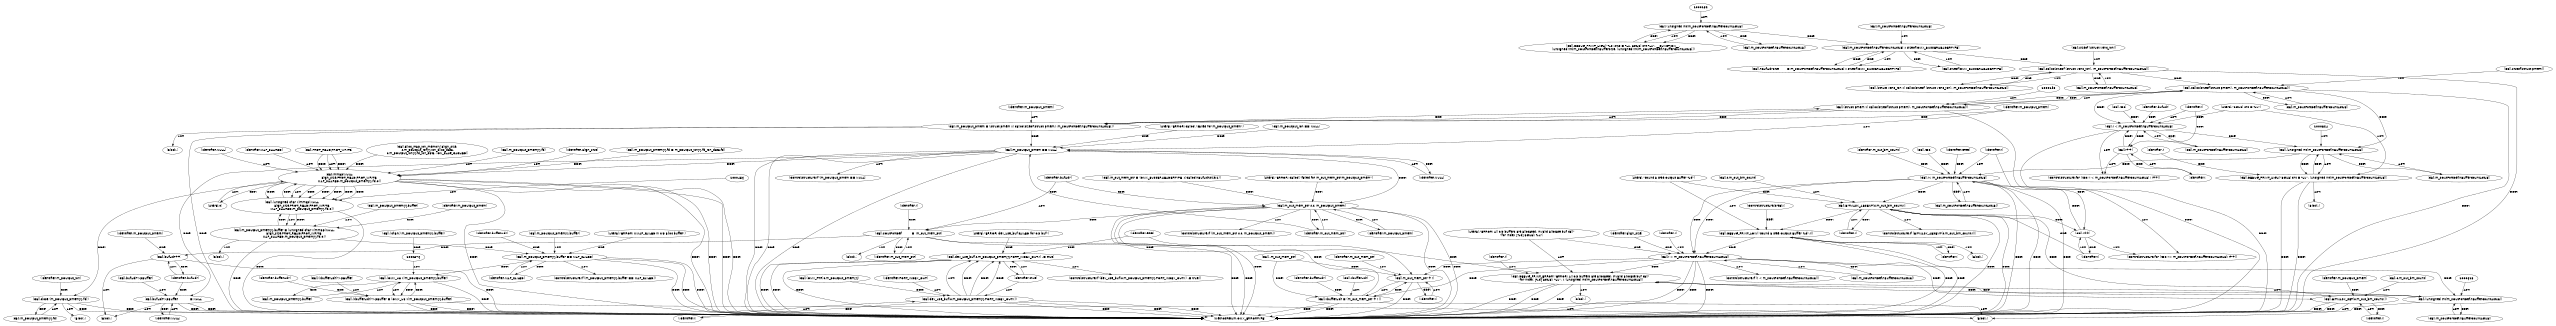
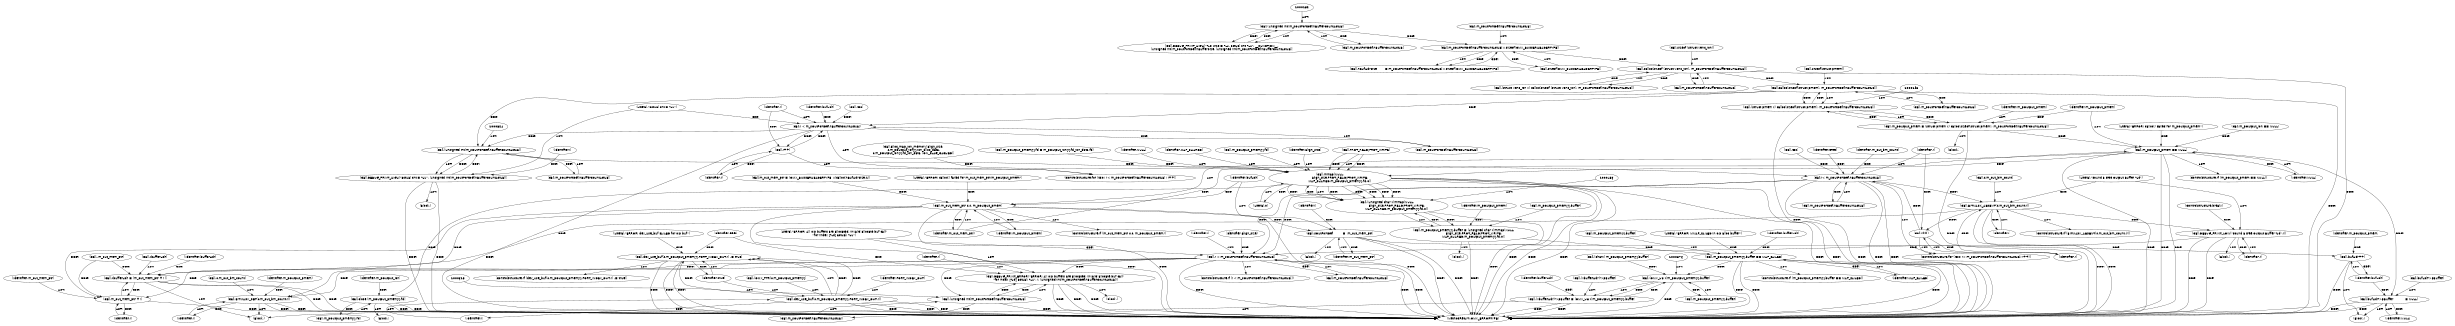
edge "(Call,m_pOutput_pmem == NULL)" -> "(Call,m_out_mem_ptr && m_pOutput_pmem)": label "DDG: " -> "AST: "
edge "(Call,(char*) m_pOutput_pmem[i].buffer)" -> "1000576": now "(Call,(char*) m_pOutput_pmem[i].buffer)" -> "(Call,(OMX_U8 *)m_pOutput_pmem[i].buffer)"
edge "(Call,*bufferHdr = (m_out_mem_ptr + i ))" -> "(Call,m_out_mem_ptr && m_pOutput_pmem)": reversed
edge "(Call,m_pOutput_pmem[i].buffer == MAP_FAILED)" -> "(Identifier,MAP_FAILED)": label "DDG: " -> "CFG: "
edge "(Call,(OMX_PTR)&m_pOutput_pmem[i])" -> "(Call,dev_use_buf(&m_pOutput_pmem[i],PORT_INDEX_OUT,i))": label "DDG: " -> "AST: "
